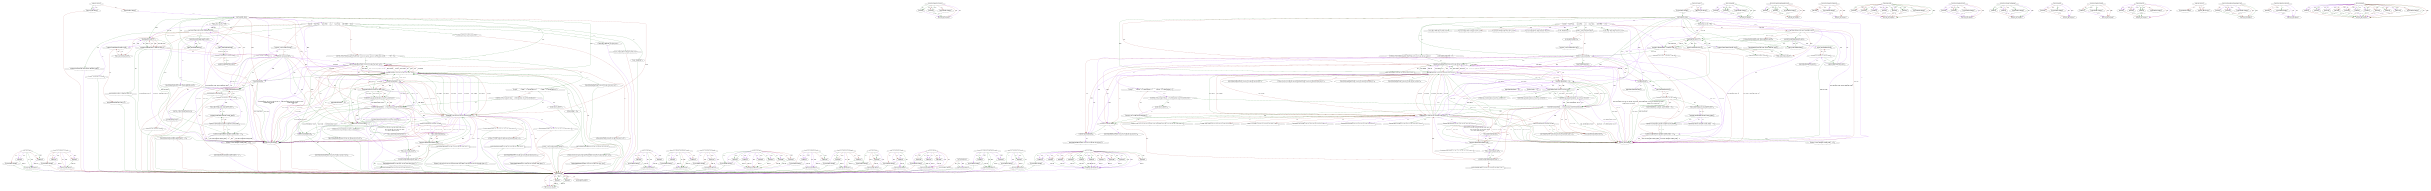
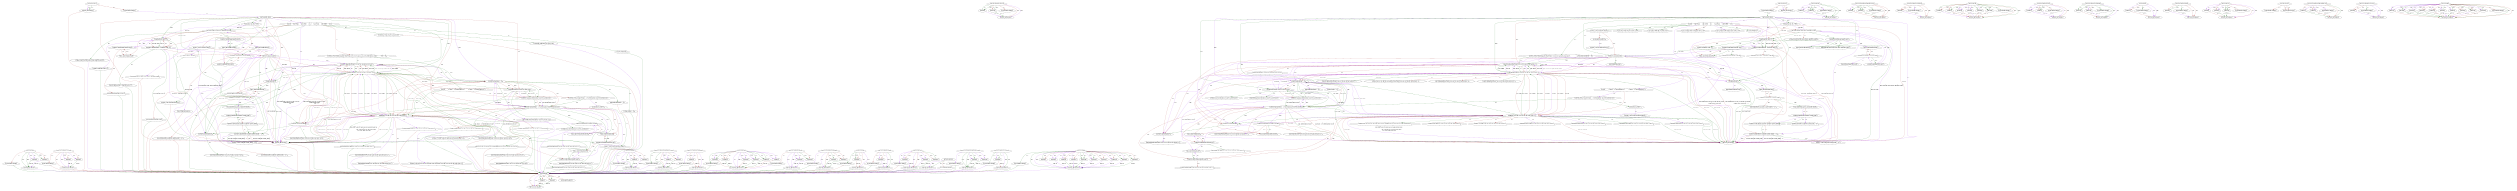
node "<(LOCAL,long int inode: long int)<SUB>7</SUB>>": removed
node "<(LOCAL,char[10] device: char[10])<SUB>5</SUB>>": removed
